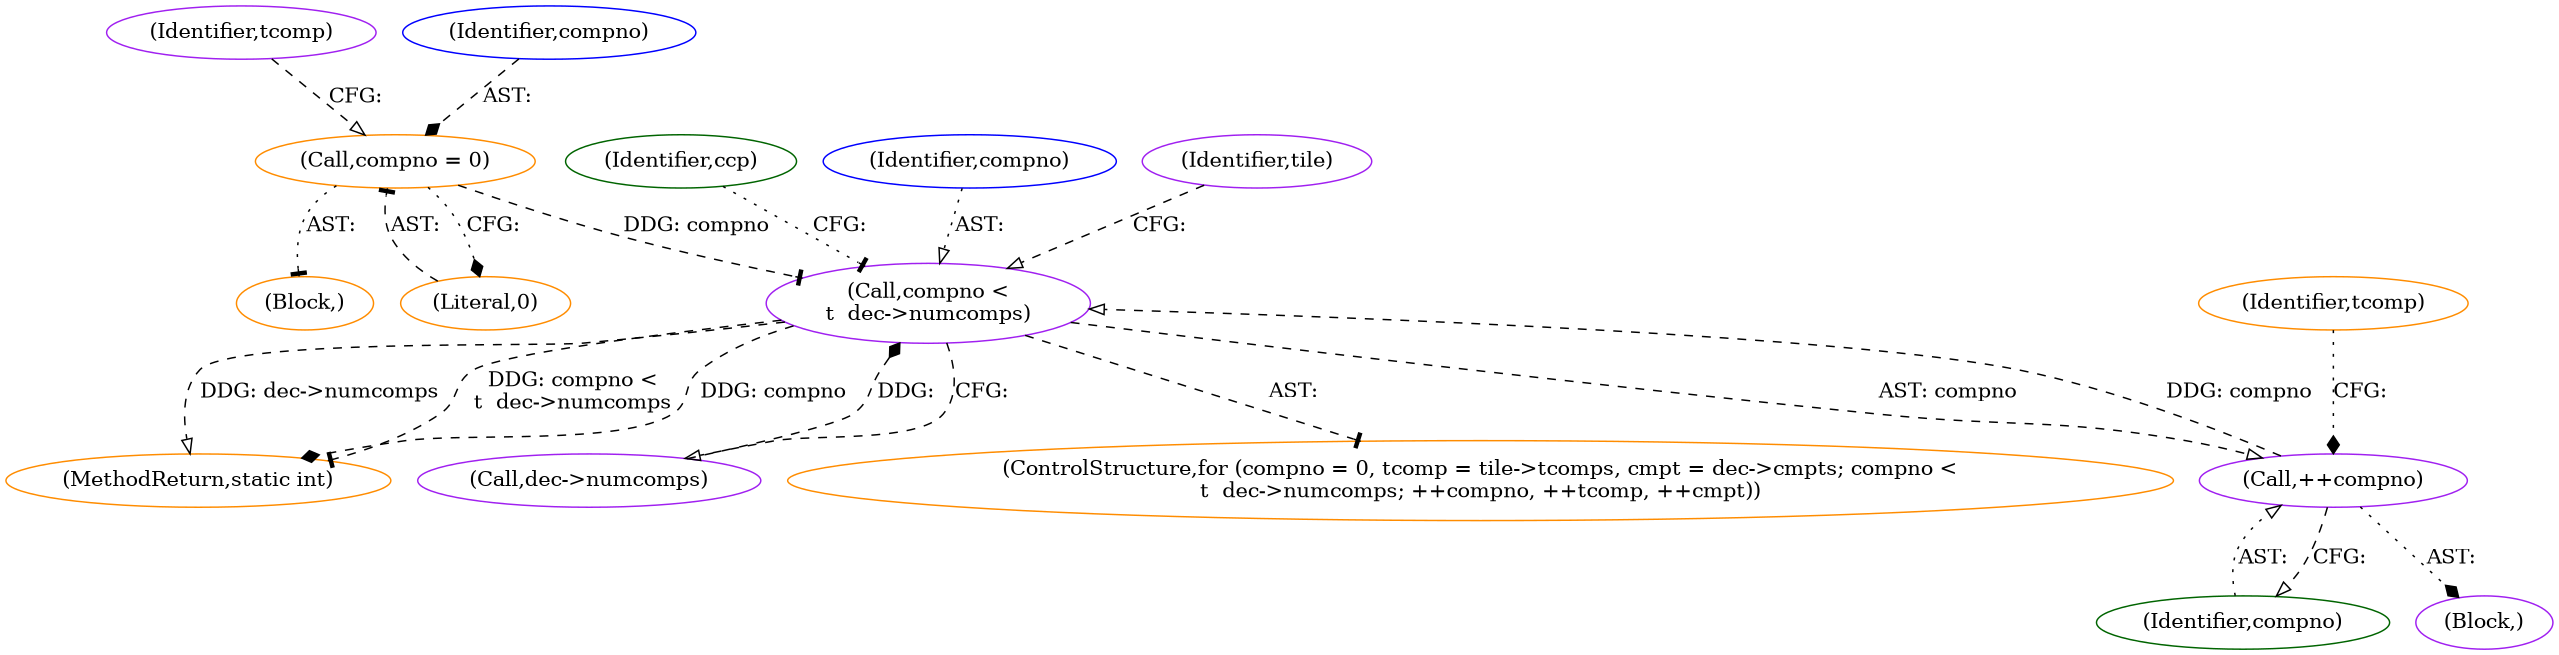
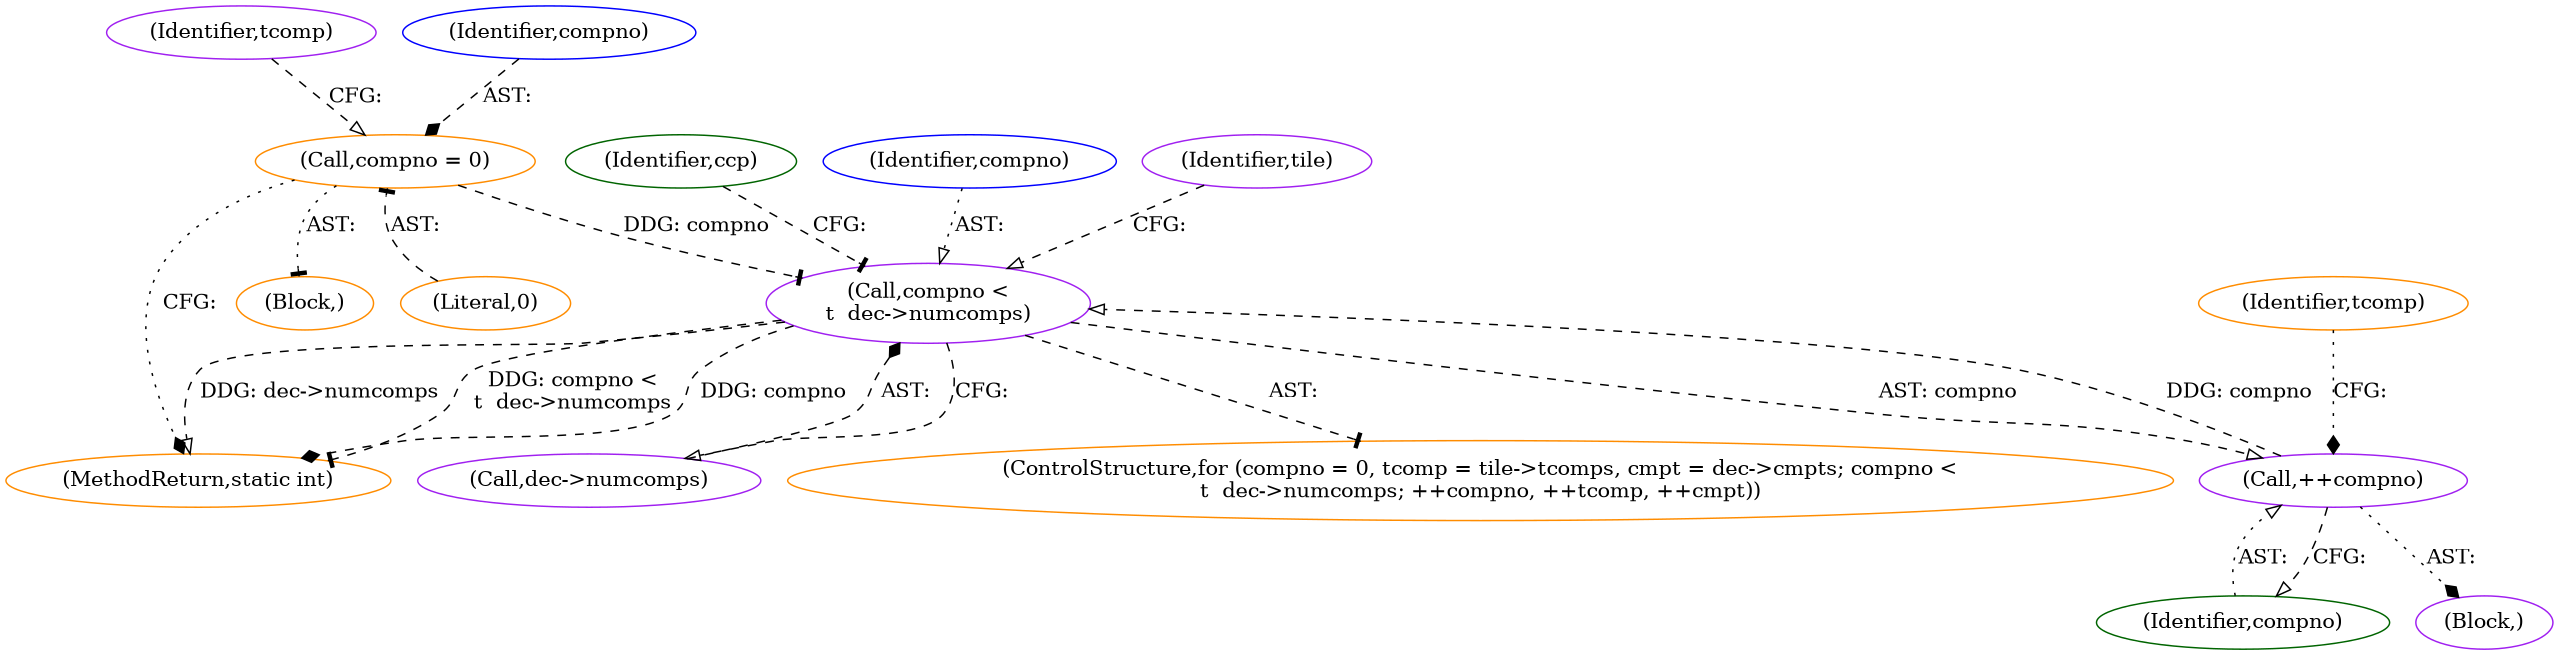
edge "(Call,compno = 0)" -> "(Literal,0)": now "(Call,compno = 0)" -> "(MethodReturn,static int)"
edge "(Identifier,ccp)" -> "(Call,compno < t  dec->numcomps)": style dotted -> dashed
edge "(Call,dec->numcomps)" -> "(Call,compno < t  dec->numcomps)": label "DDG: " -> "AST: "
